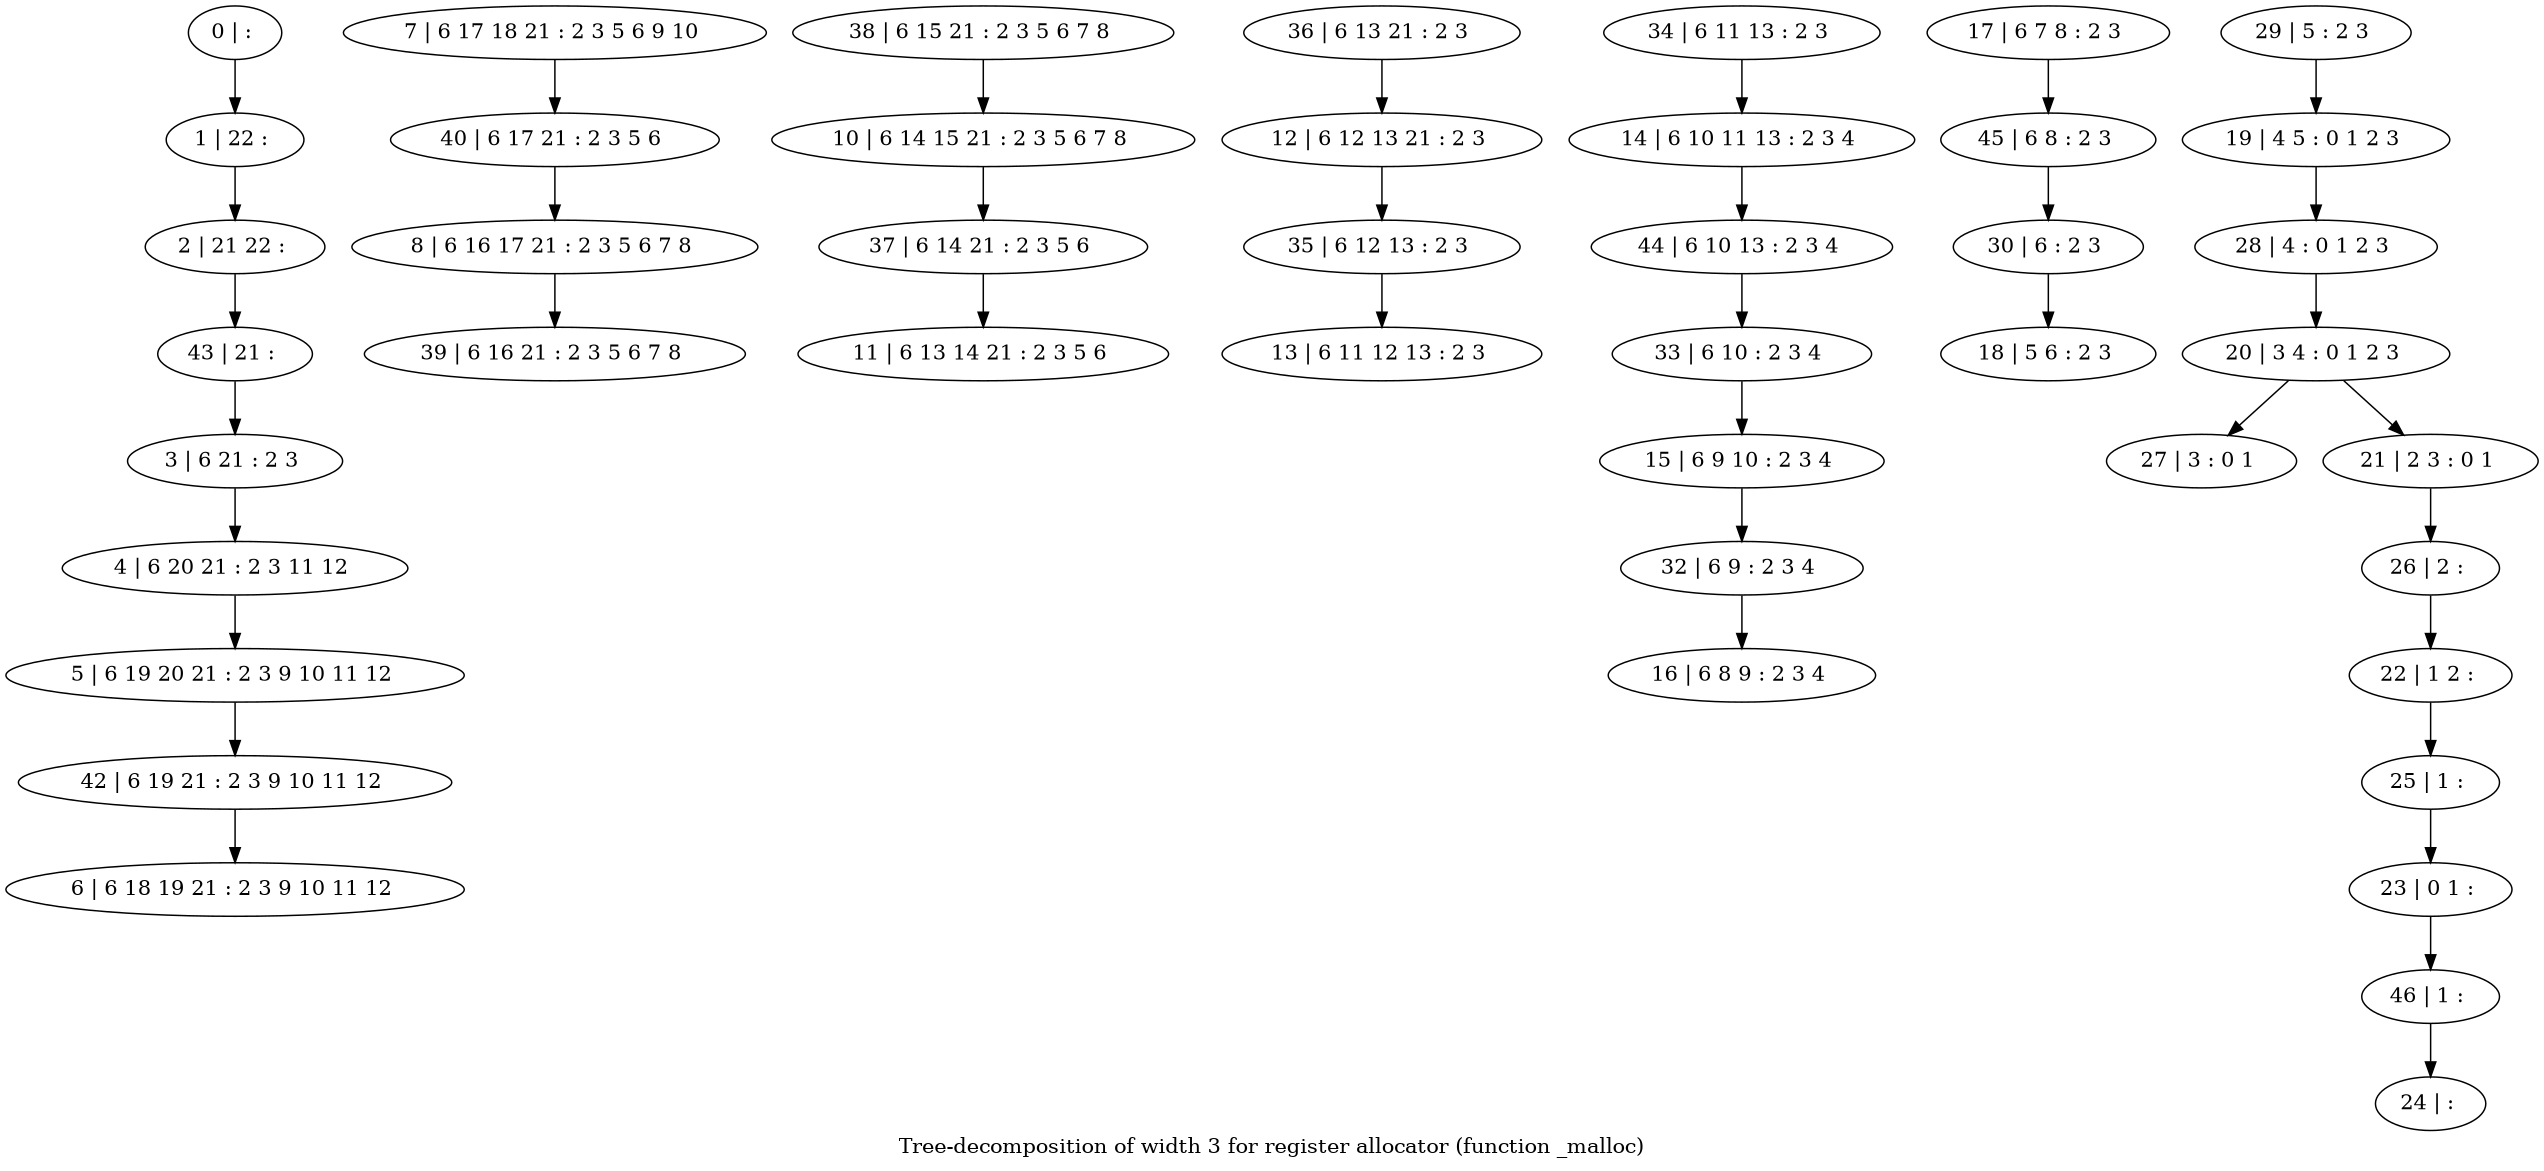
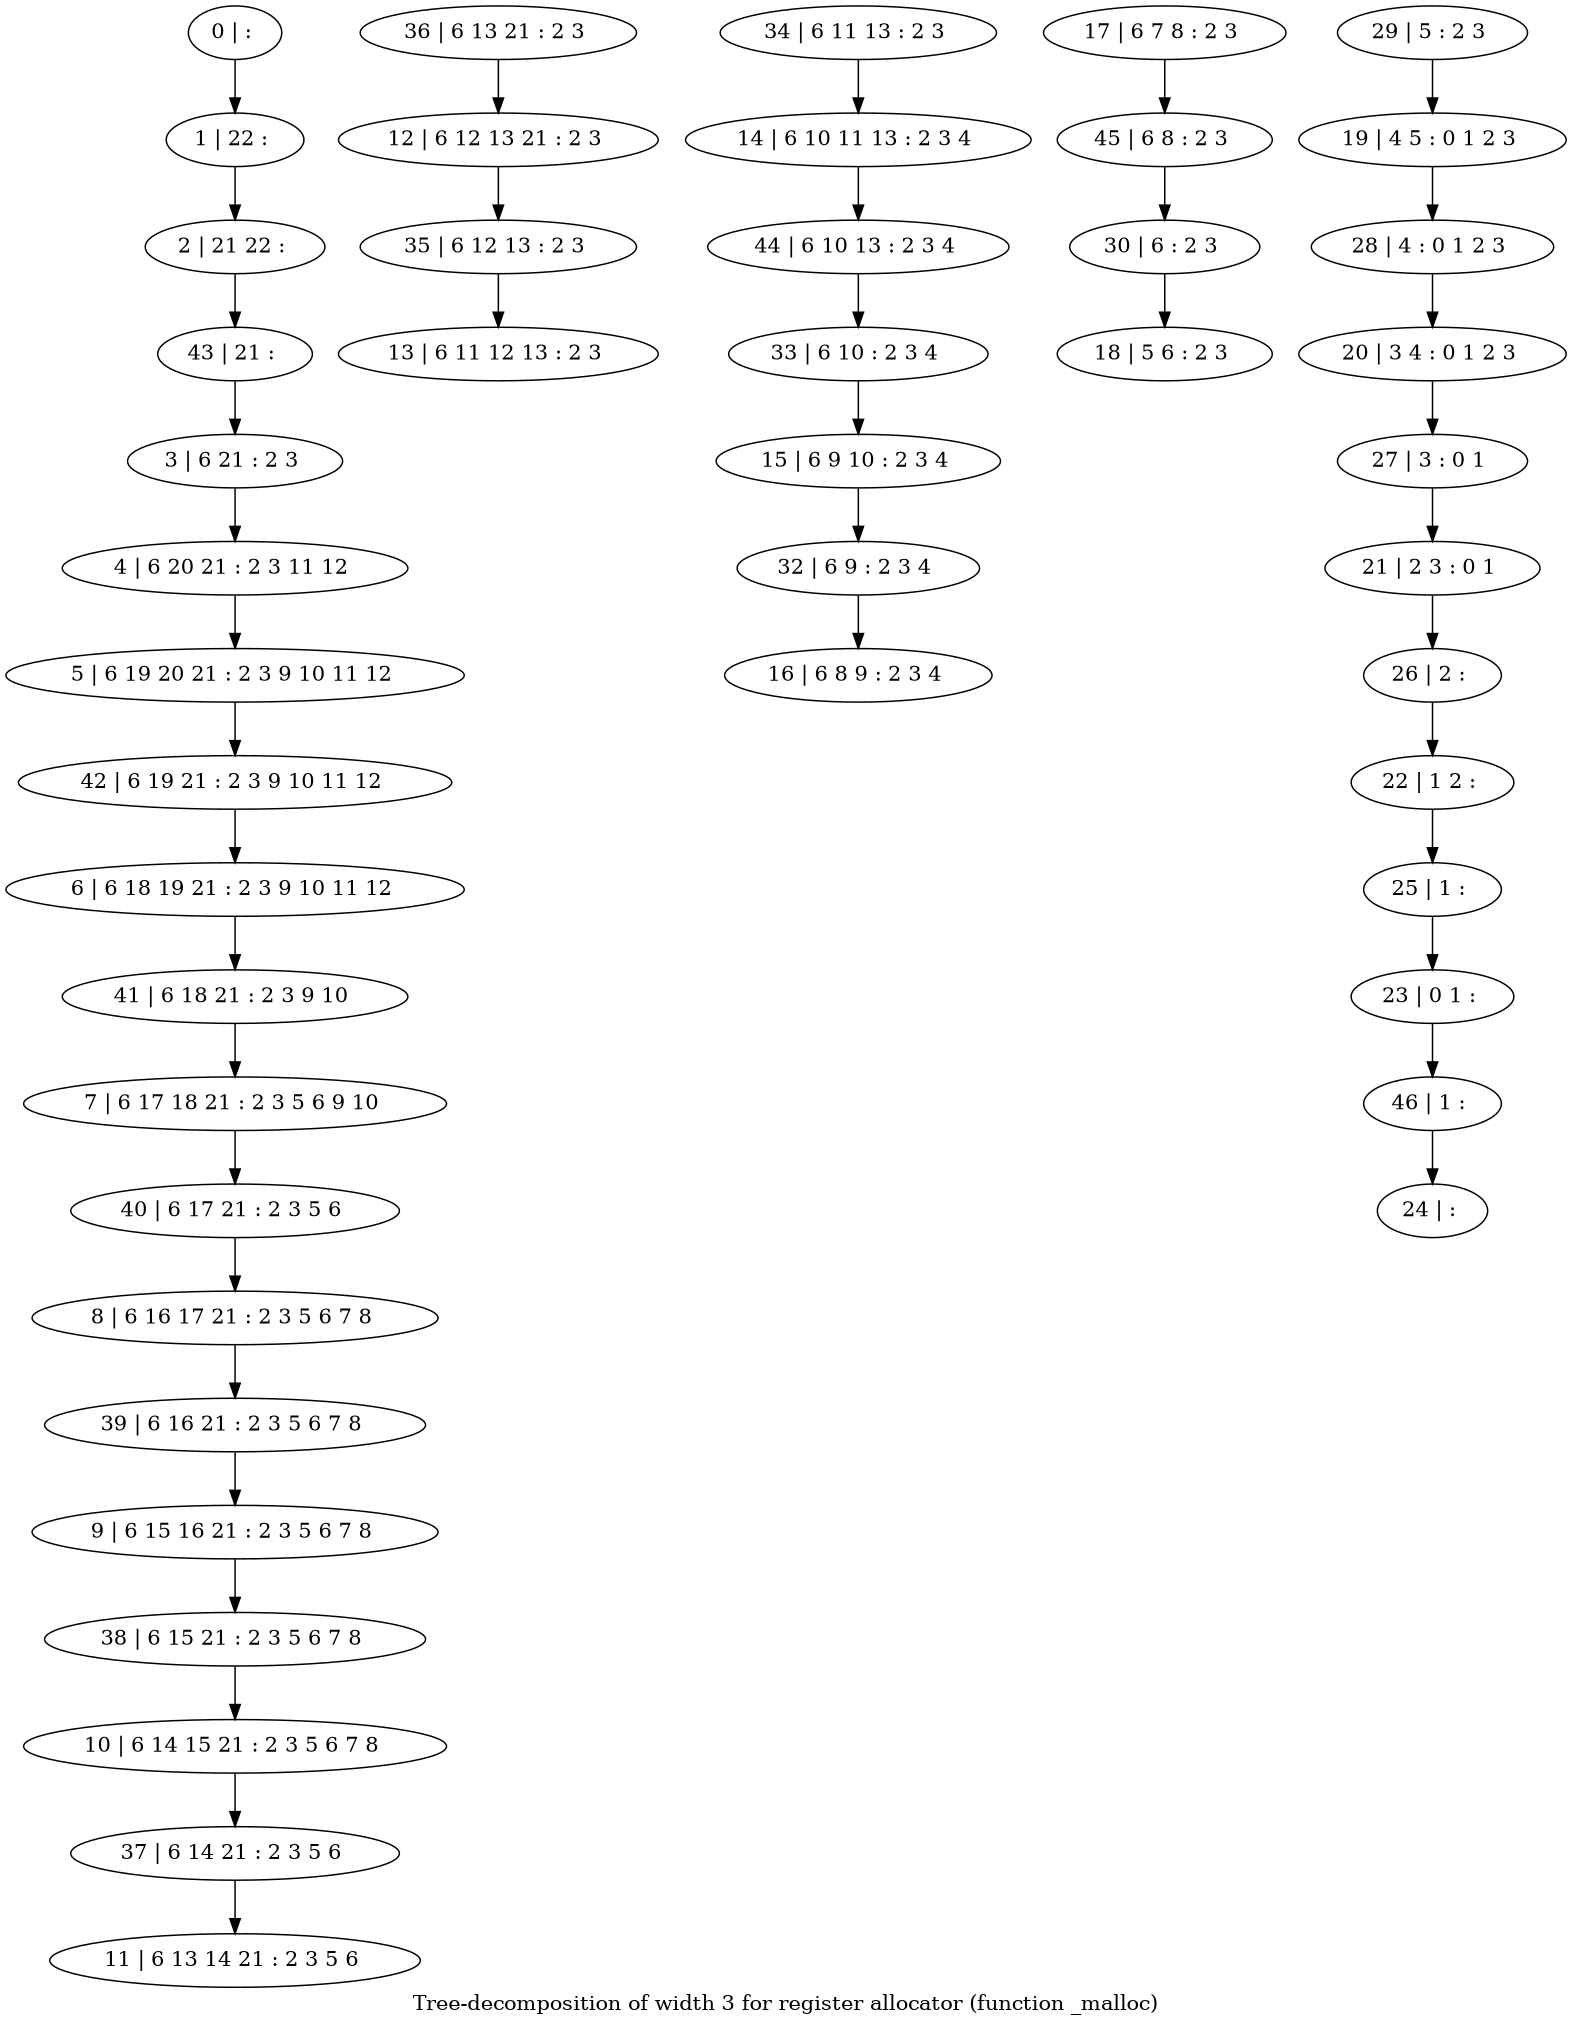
edge "20 | 3 4 : 0 1 2 3" -> "21 | 2 3 : 0 1": now "27 | 3 : 0 1" -> "21 | 2 3 : 0 1"
node "41 | 6 18 21 : 2 3 9 10": added
node "9 | 6 15 16 21 : 2 3 5 6 7 8": added
